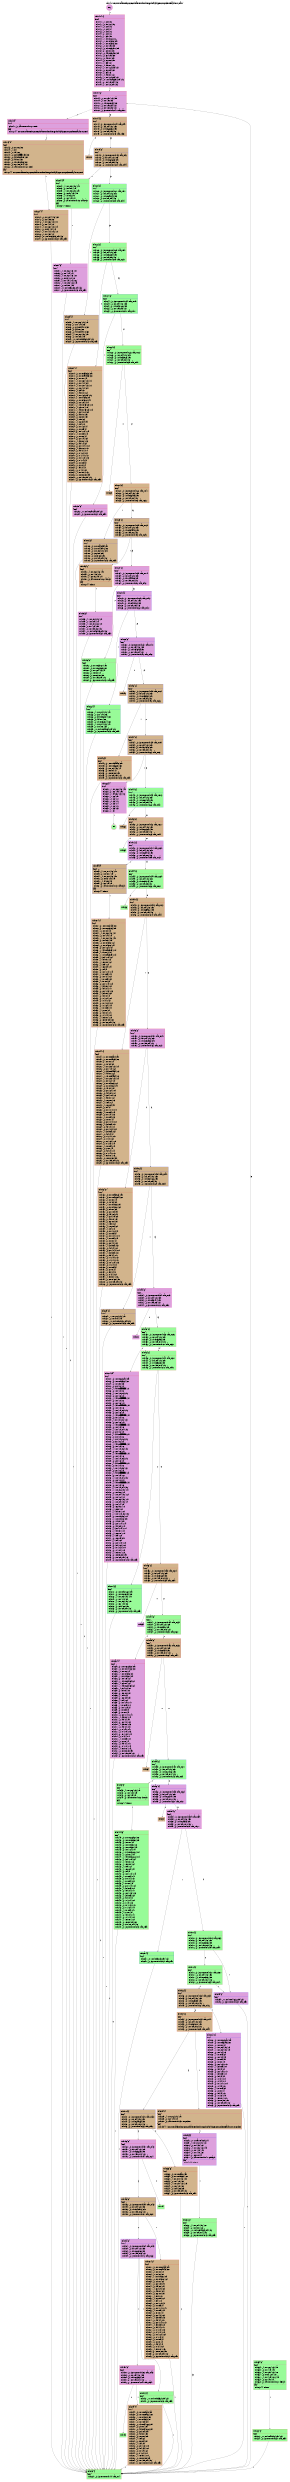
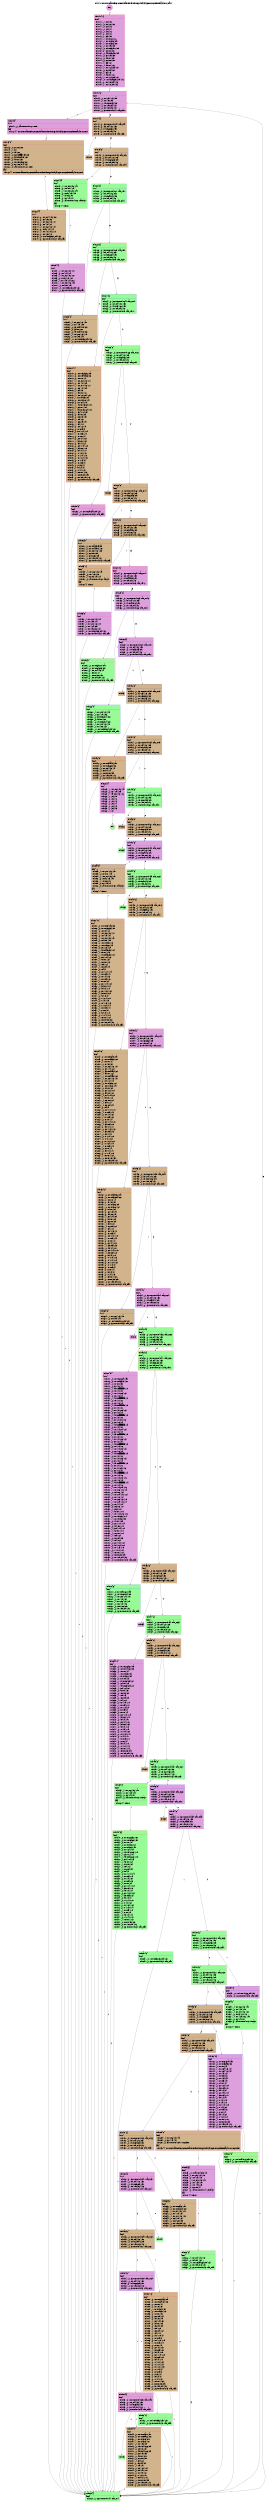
edge "0x401b1c [28]" -> "0x4024e9 [15]": now "0x401b1c [28]" -> "0x402359 [26]"
